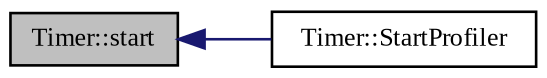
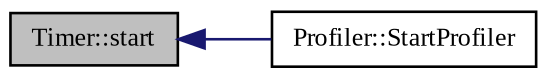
node "Timer::StartProfiler": label "Timer::StartProfiler" -> "Profiler::StartProfiler"
